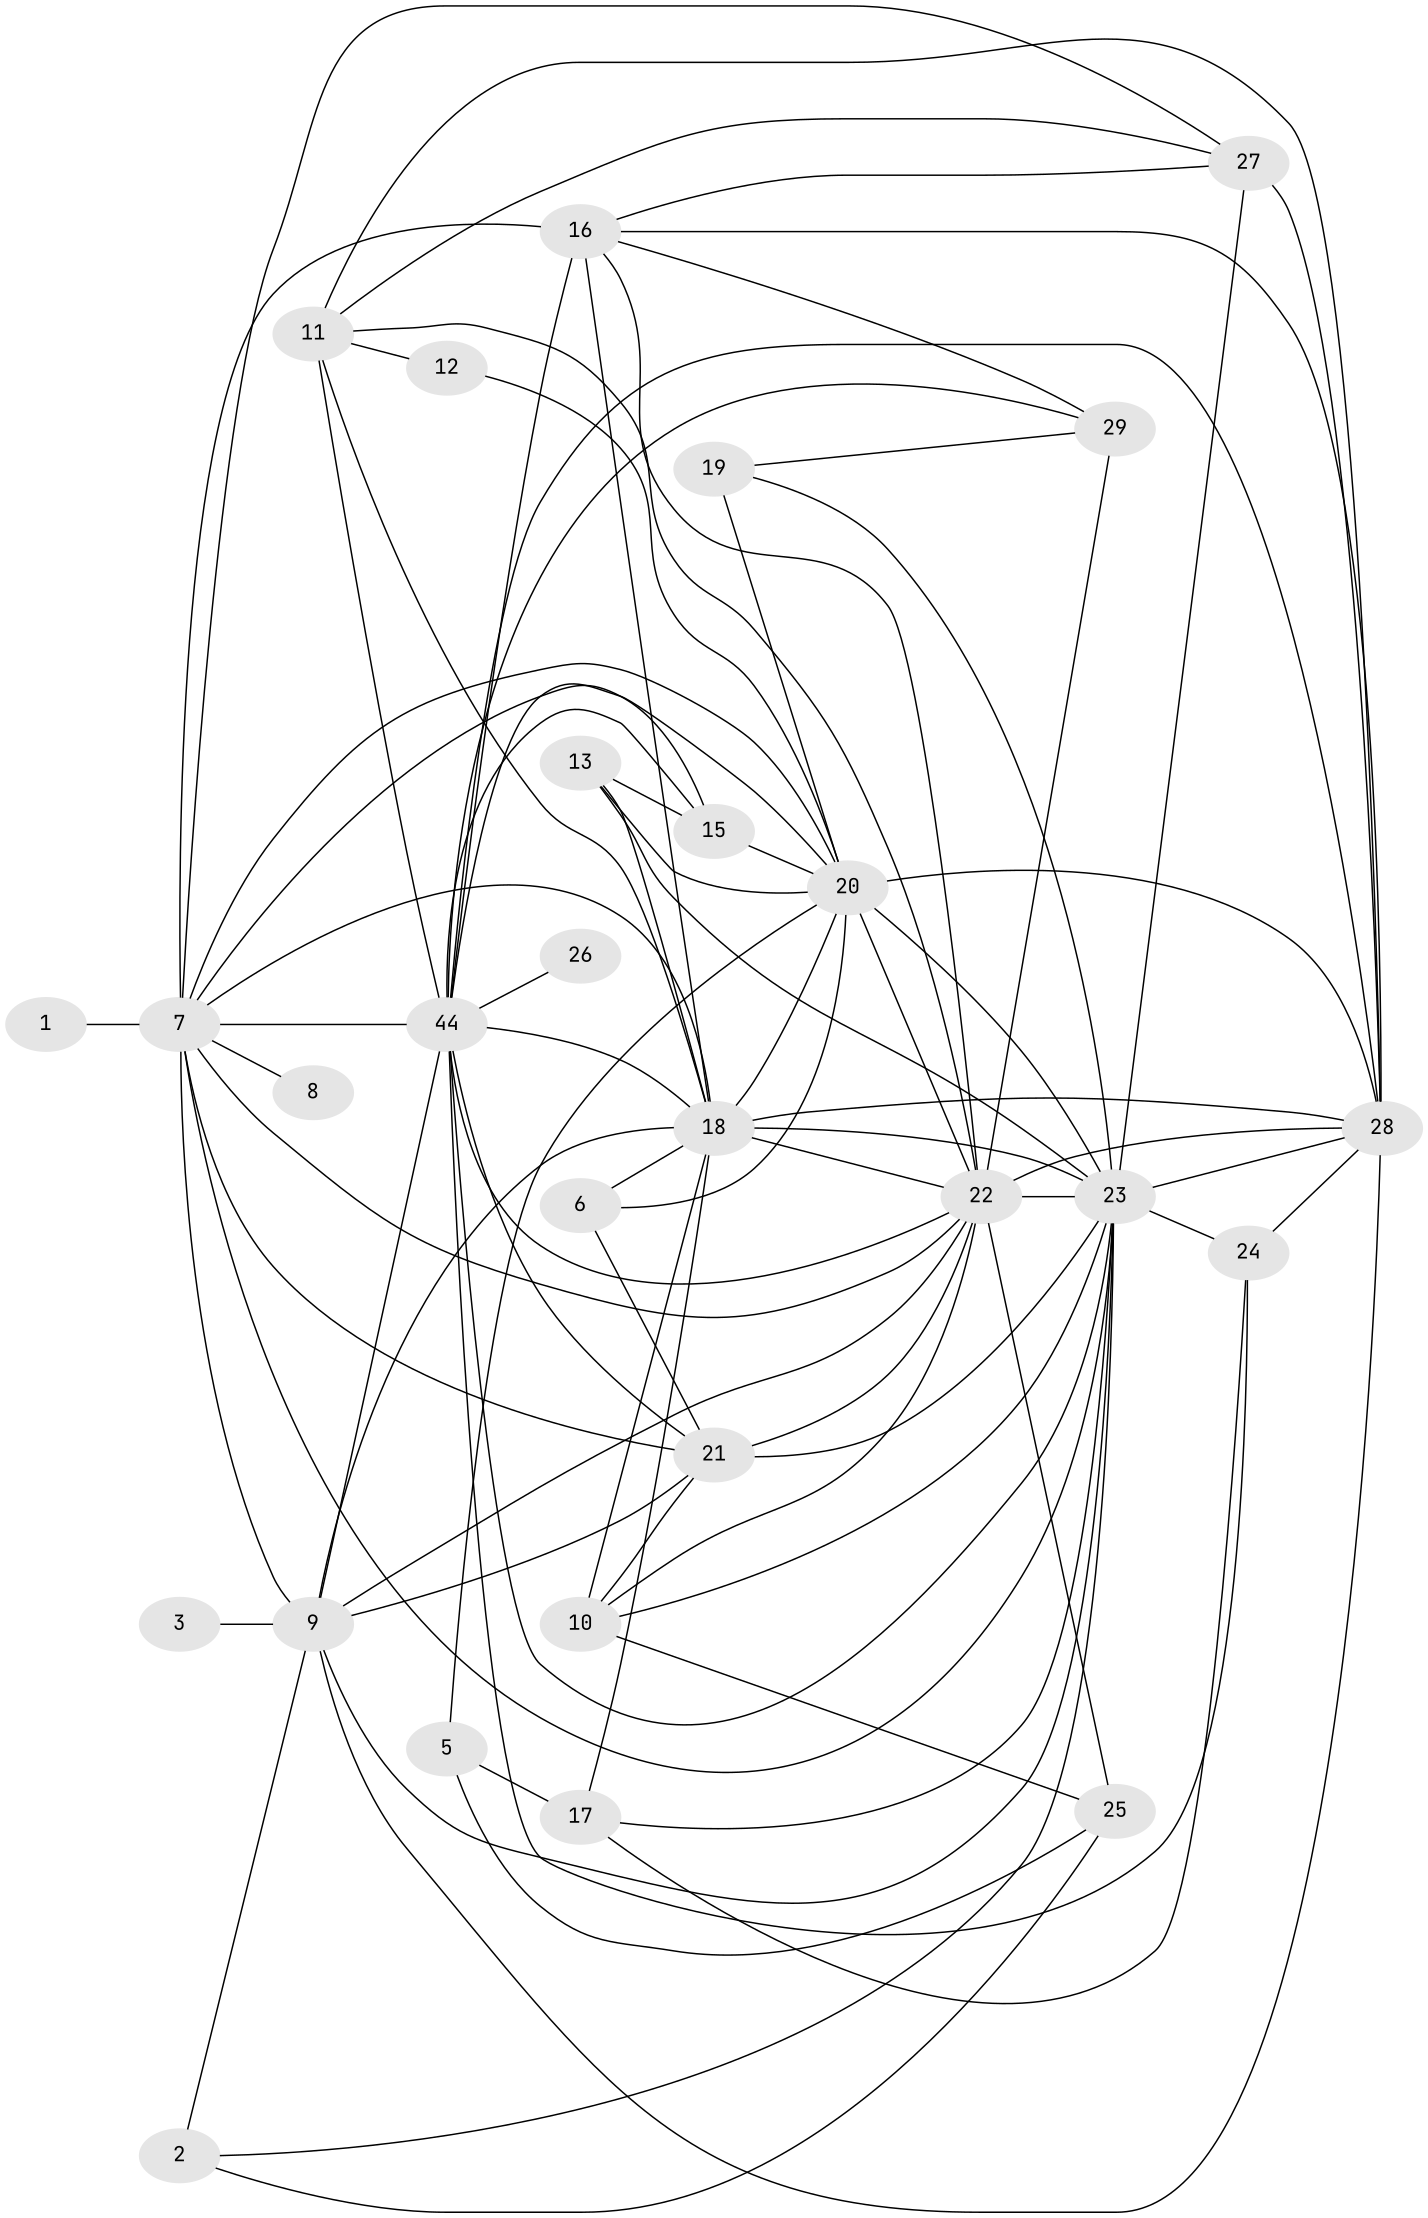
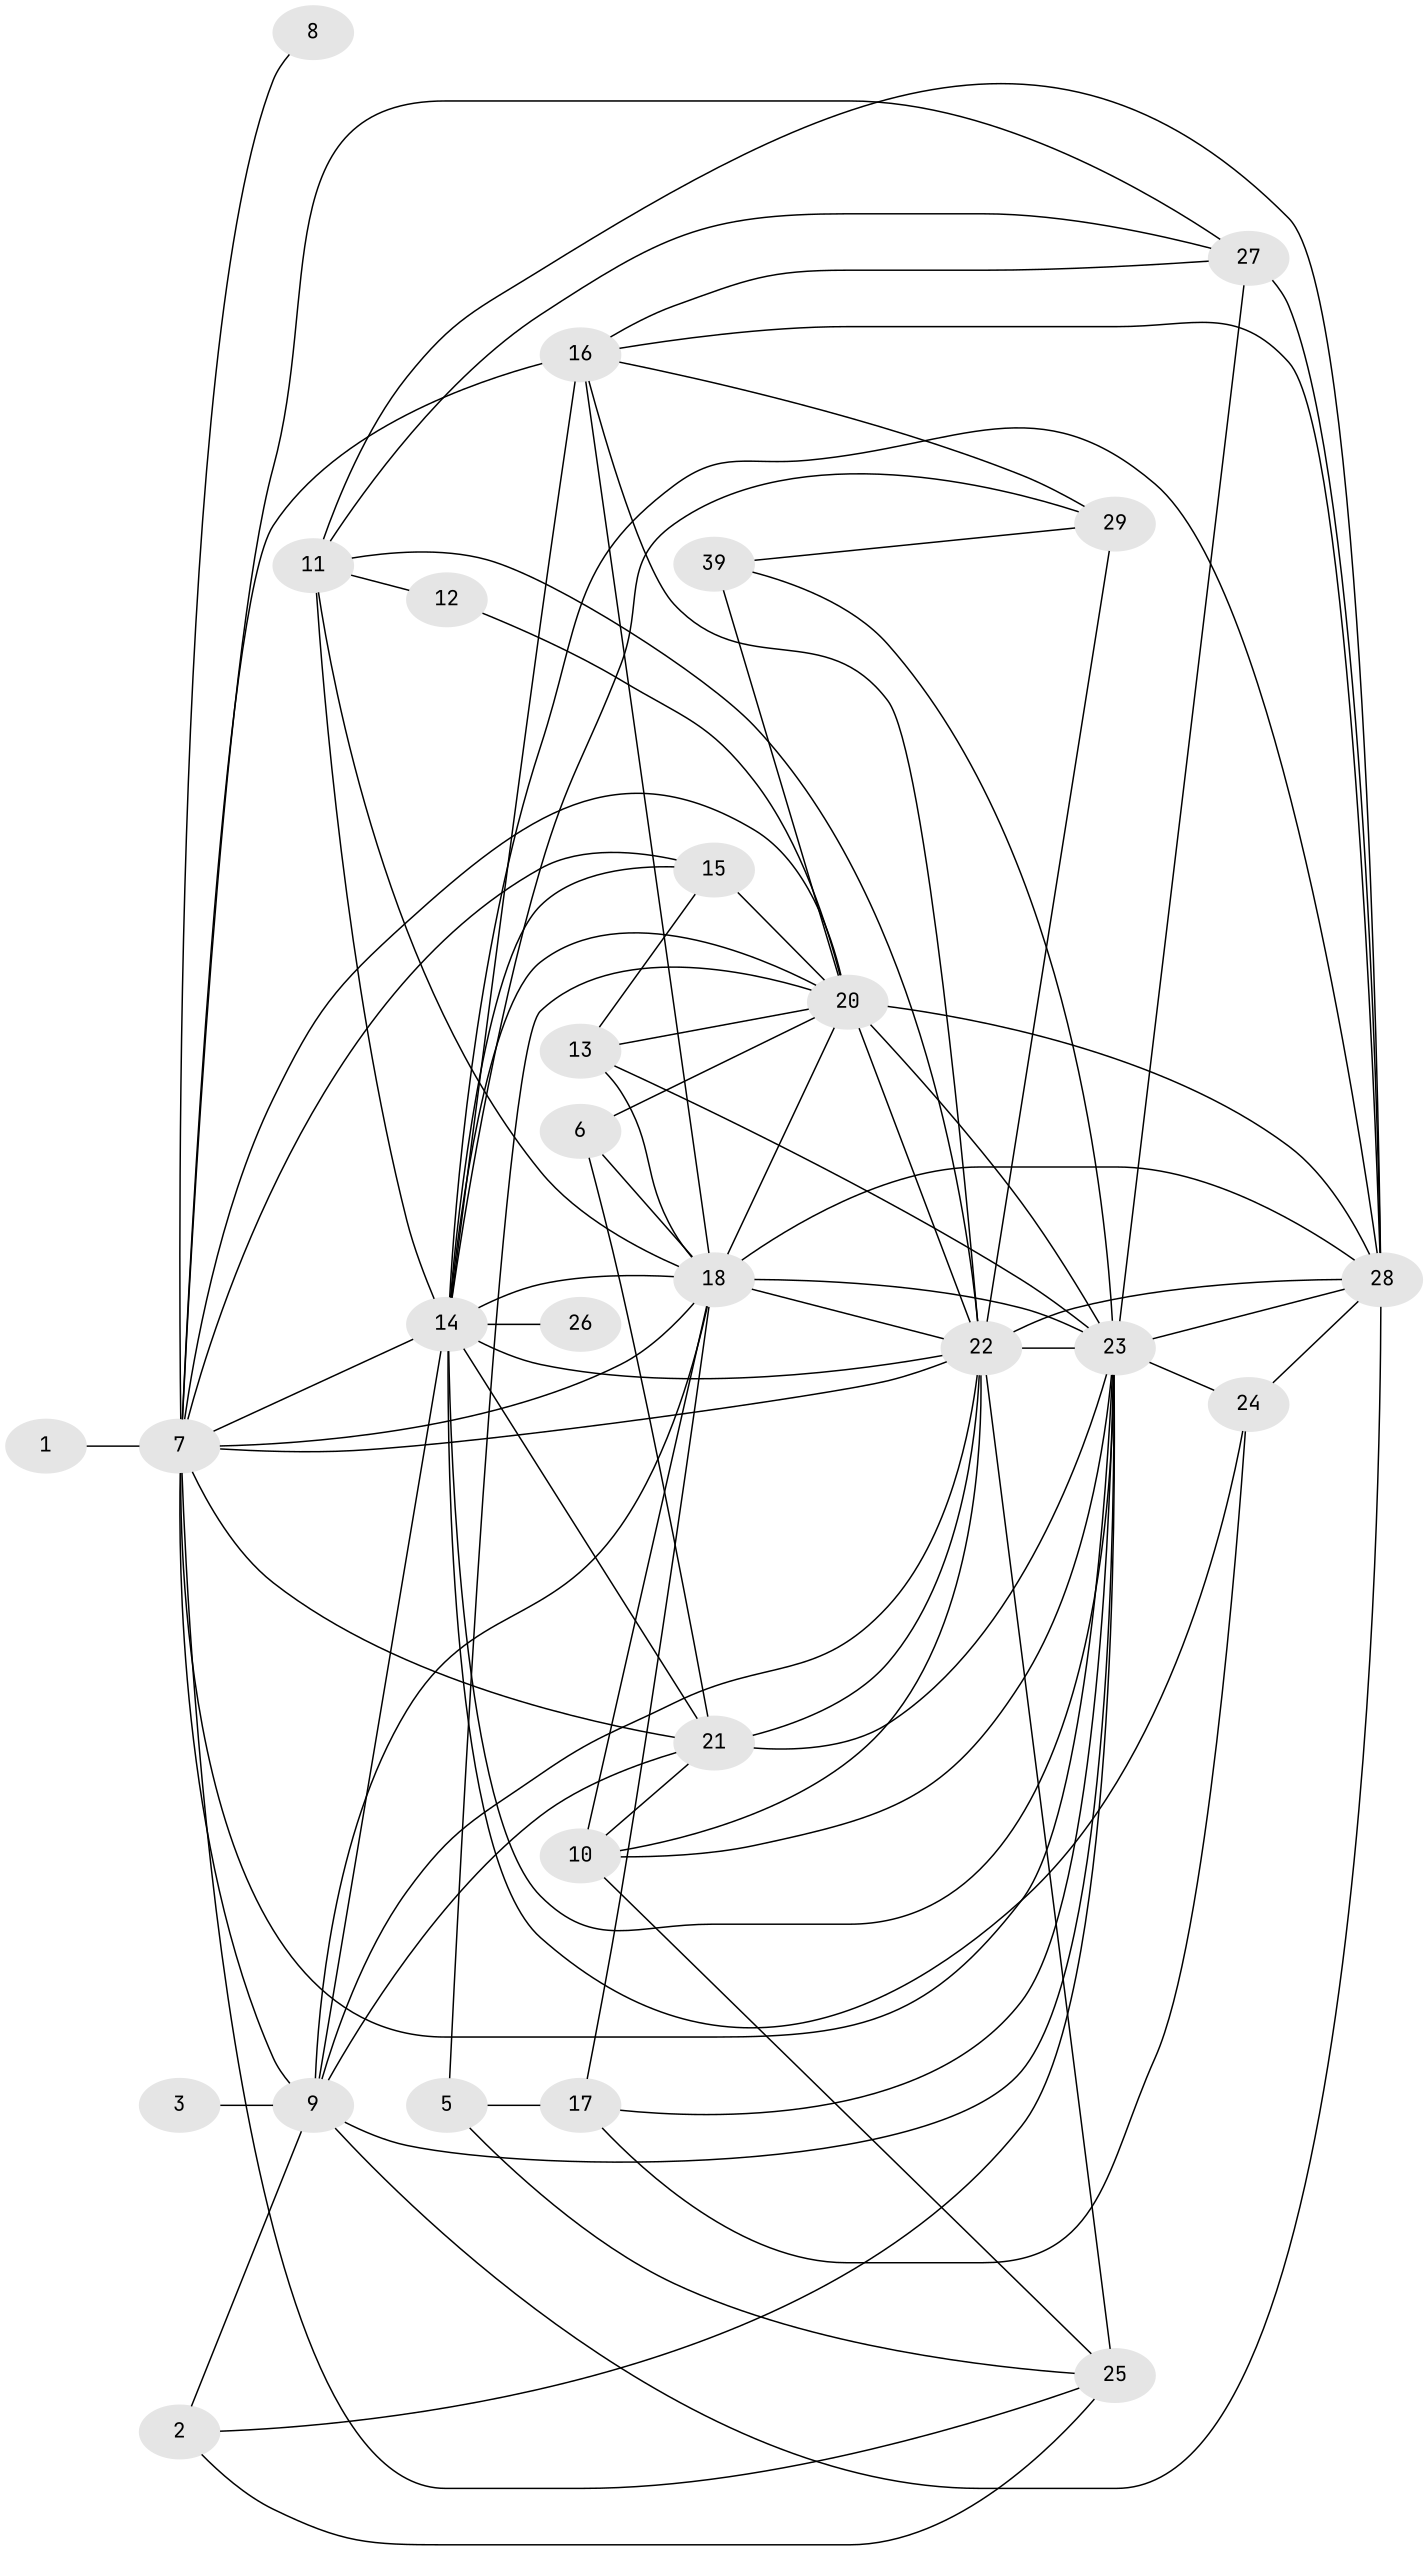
node "19": label "19" -> "39"
node "44": label "44" -> "14"
edge "7" -- "25": added
